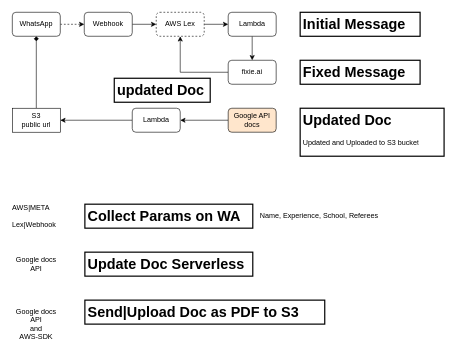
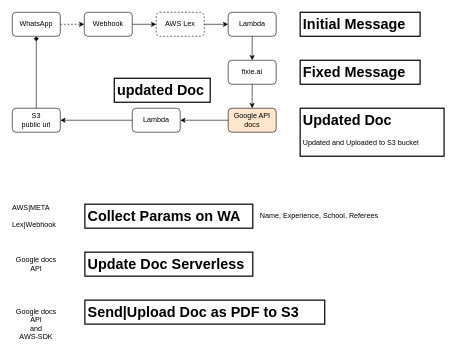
edge "fixie.ai" -> "AWS Lex": now "fixie.ai" -> "Google API docs"
node "S3 public url": shape rectangle -> rounded rectangle
